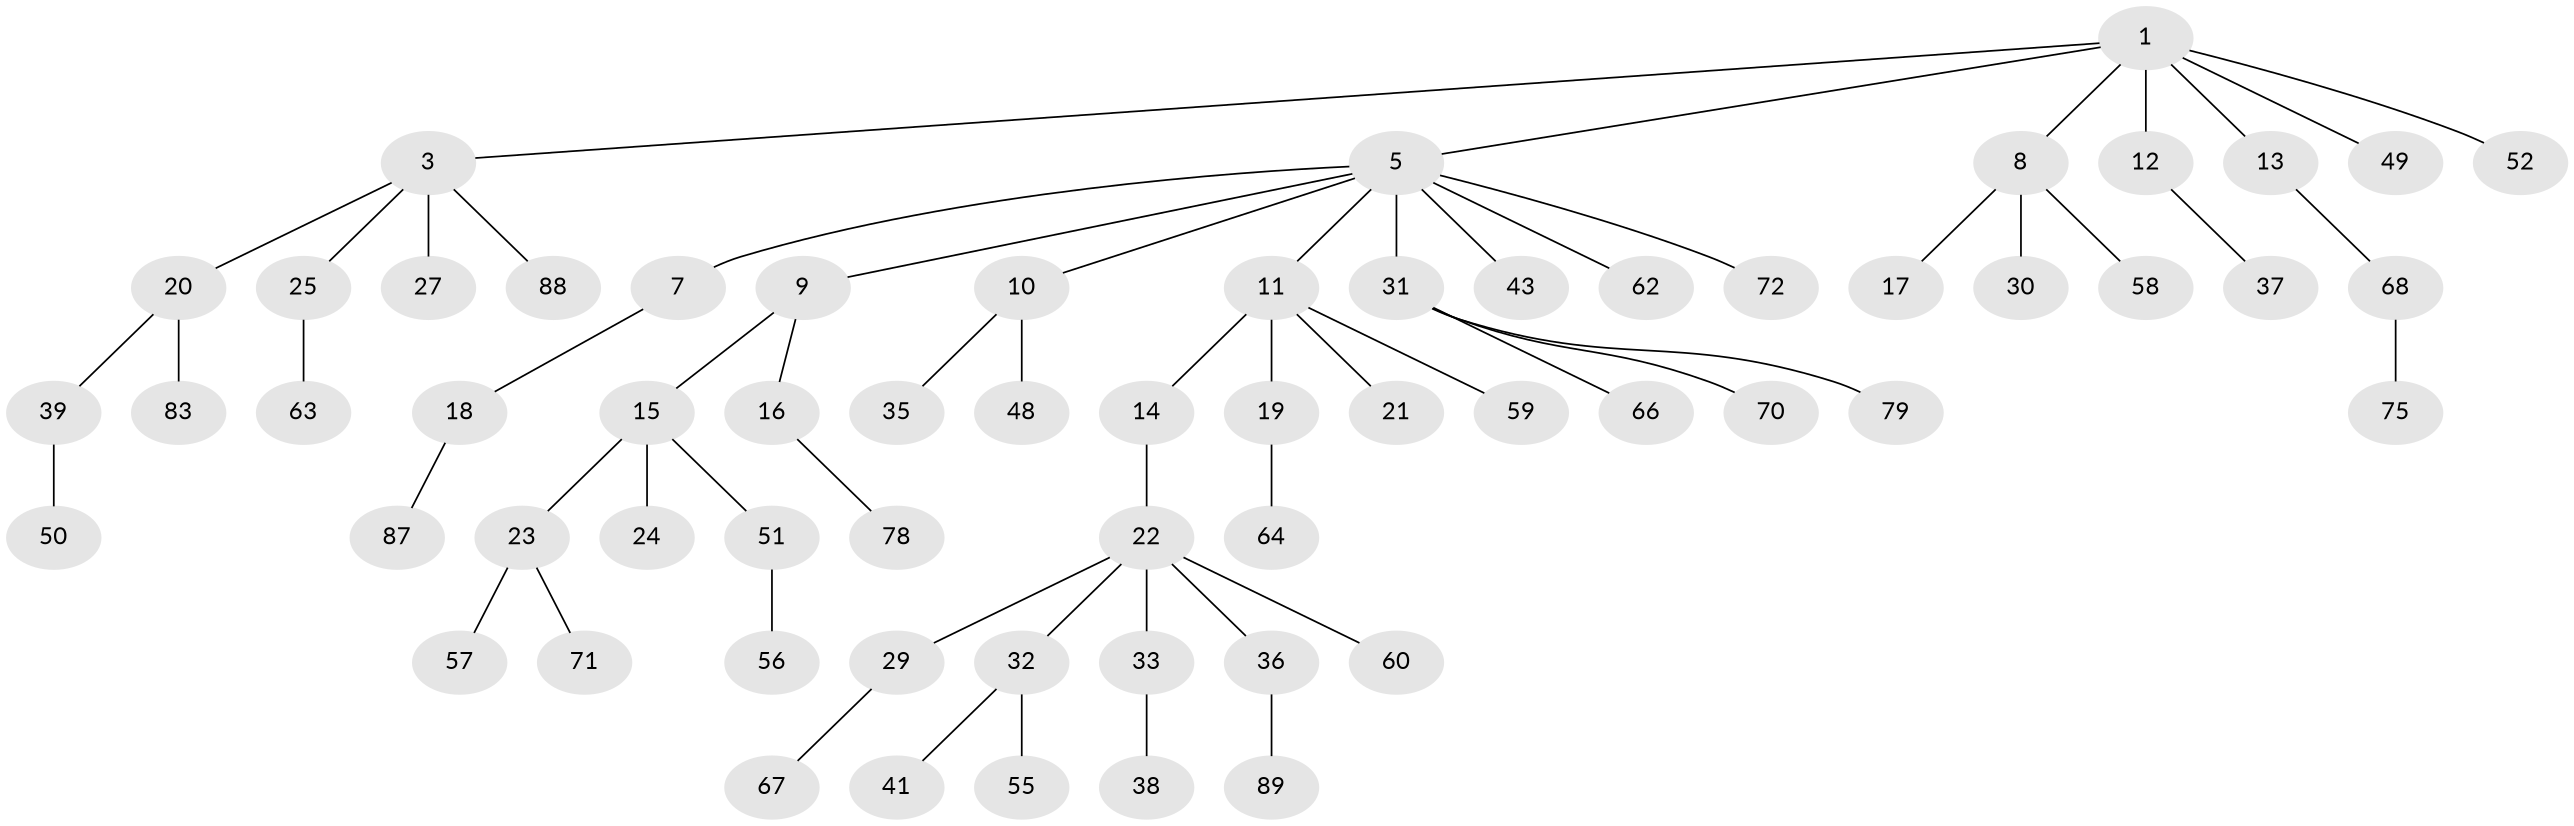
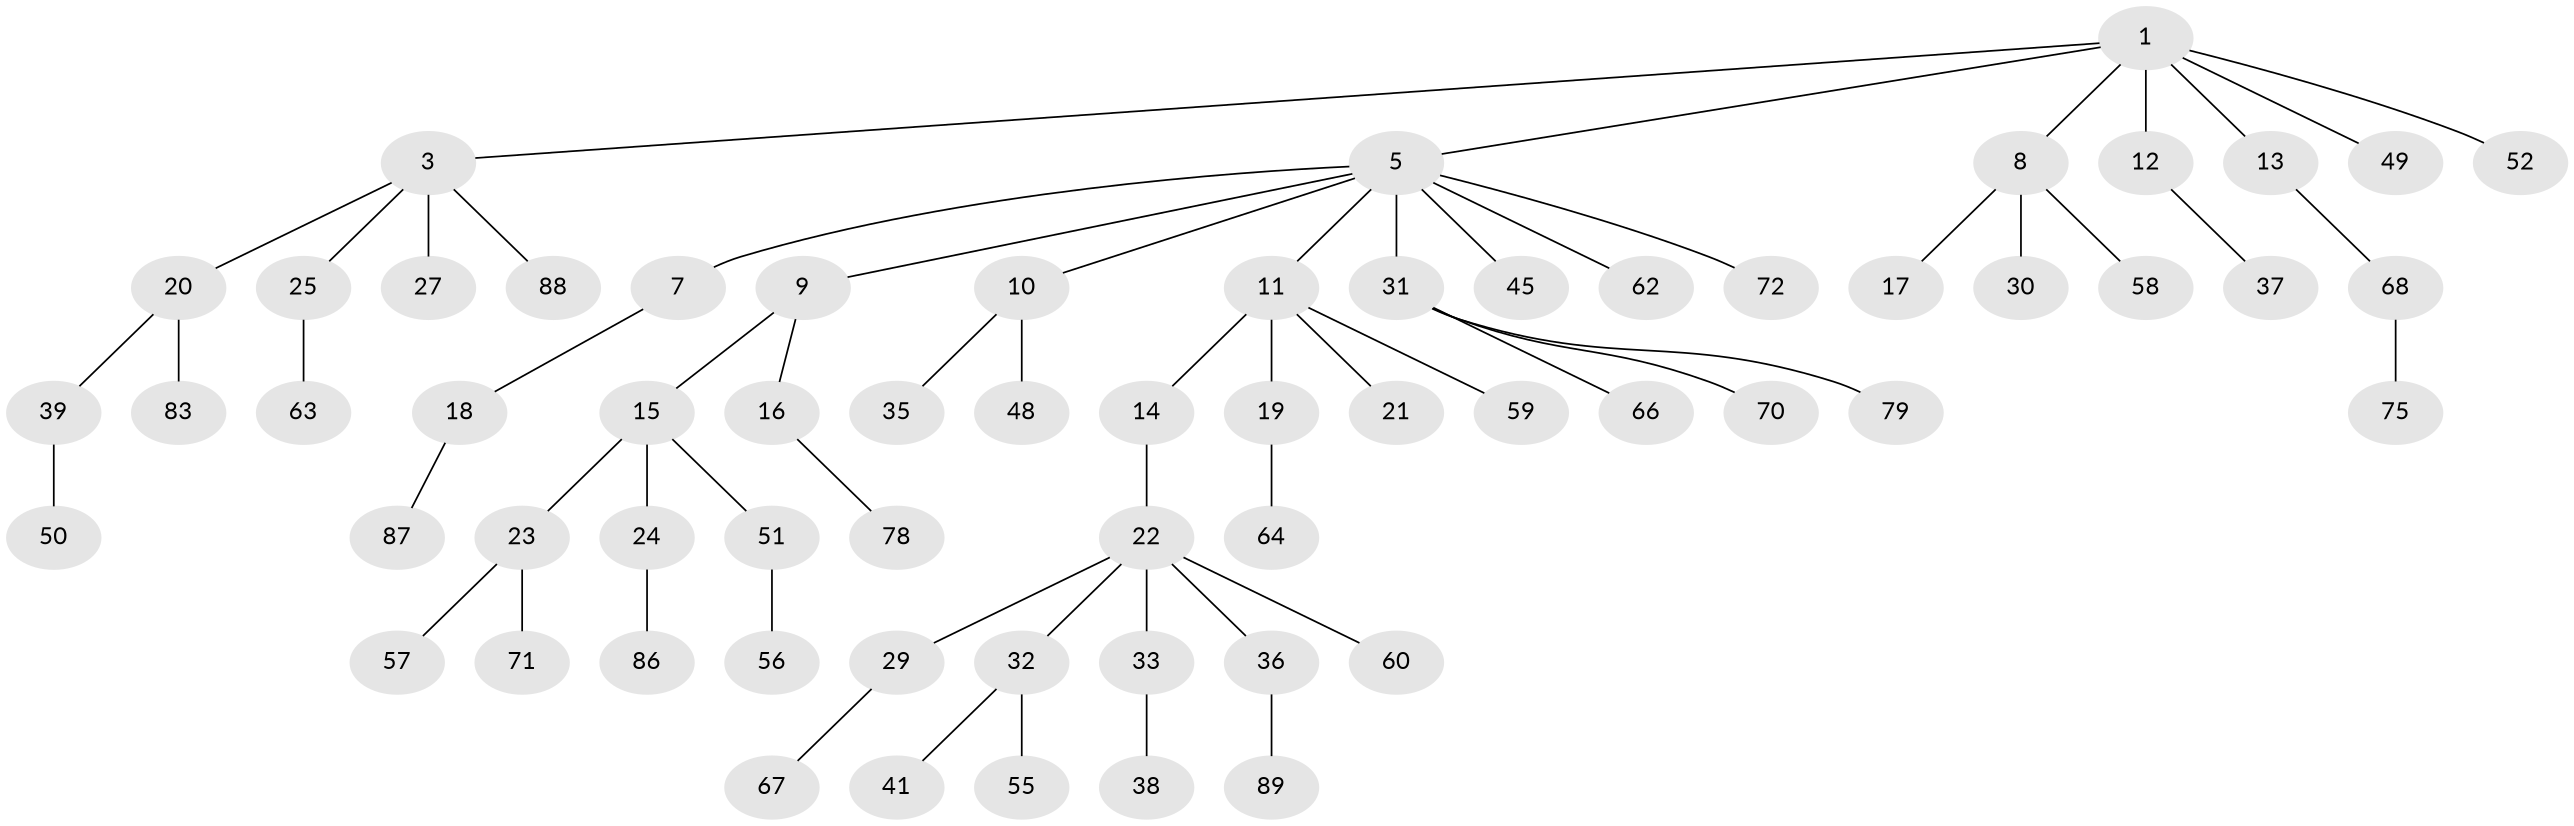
node "43": label "43" -> "45"
node "86": added
